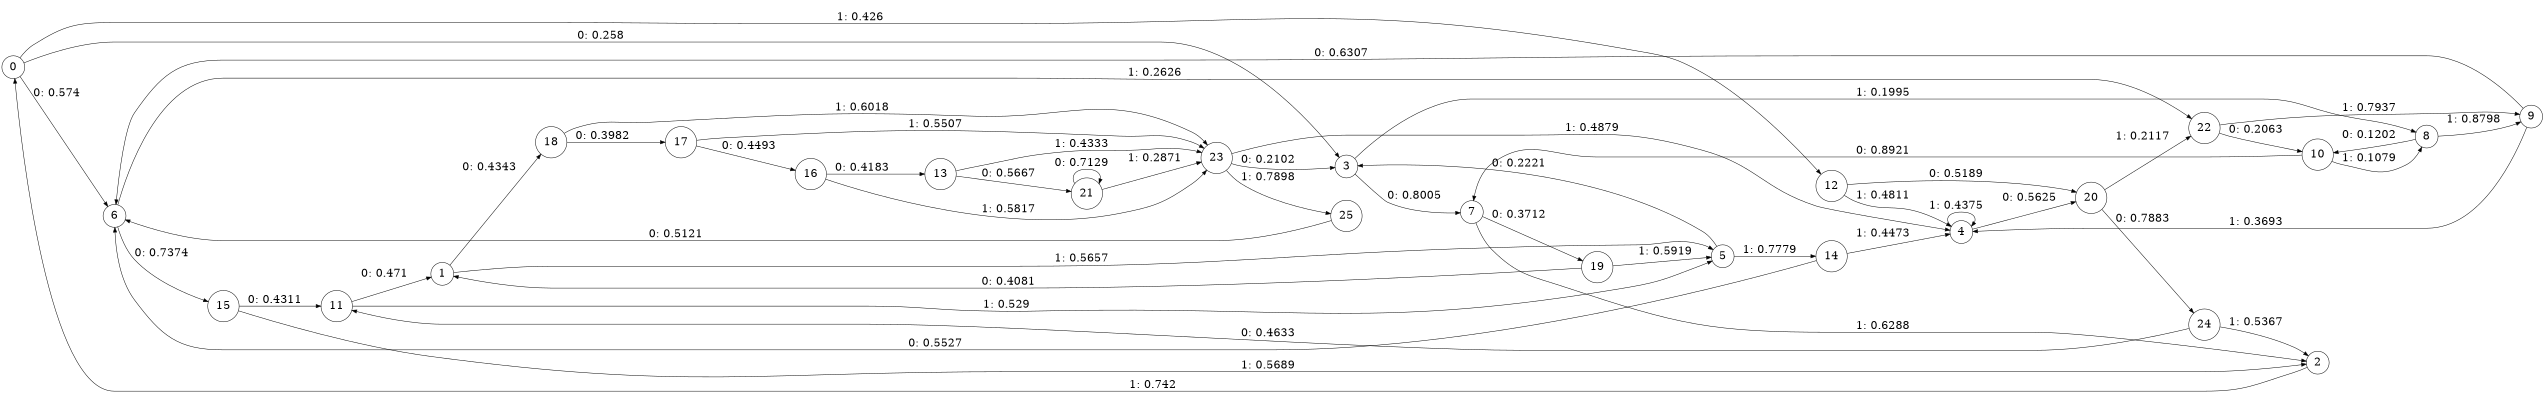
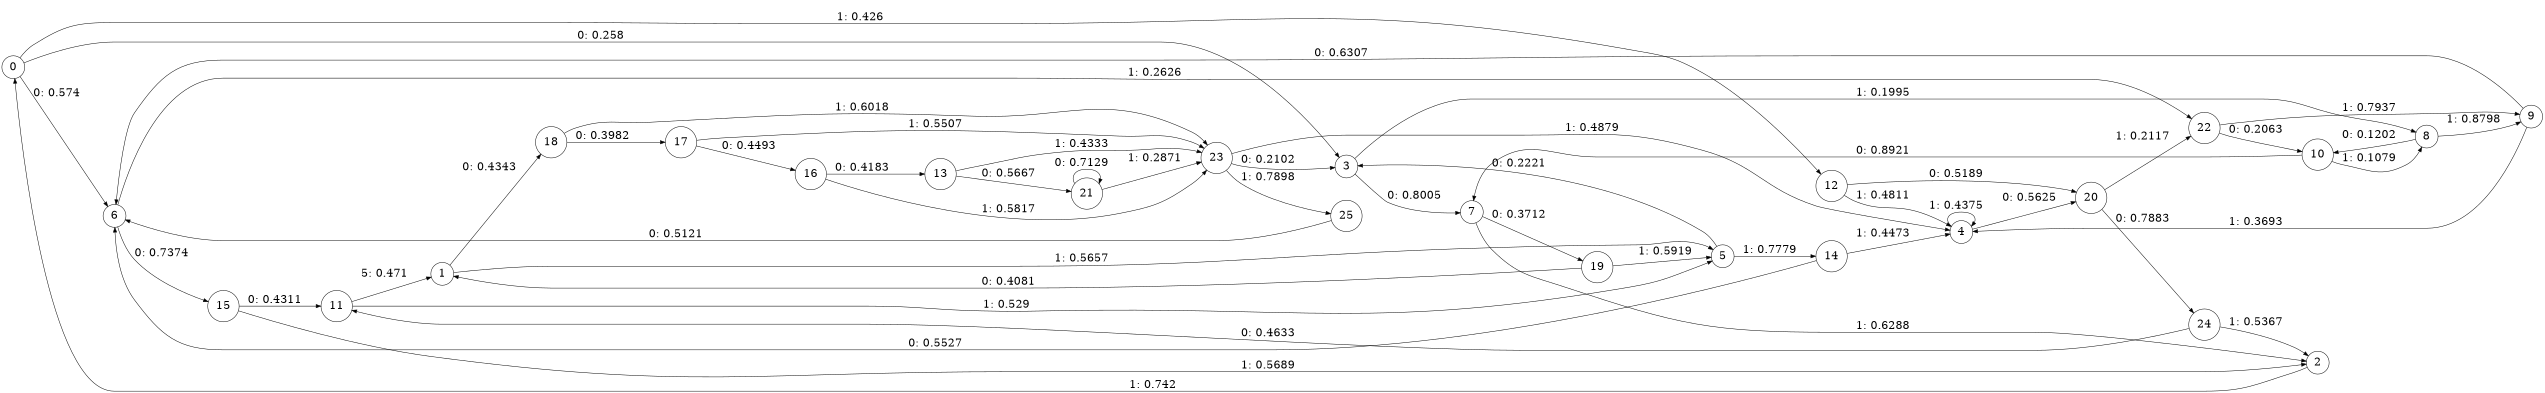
edge "11" -> "1": label "0: 0.471    " -> "5: 0.471    "
